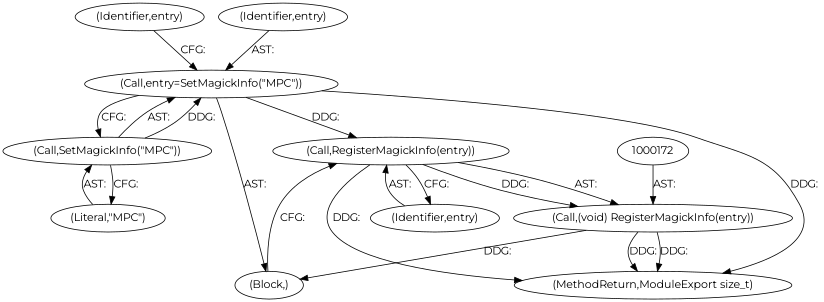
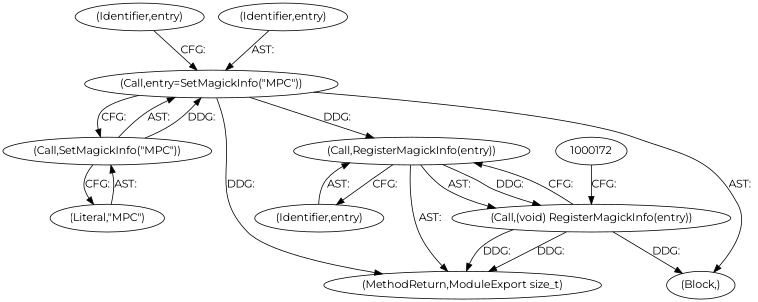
edge "1000172" -> "(Call,(void) RegisterMagickInfo(entry))": label "AST: " -> "CFG: "
edge "(Block,)" -> "(Call,RegisterMagickInfo(entry))": now "(Call,(void) RegisterMagickInfo(entry))" -> "(Call,RegisterMagickInfo(entry))"
edge "(Call,RegisterMagickInfo(entry))" -> "(MethodReturn,ModuleExport size_t)": label "DDG: " -> "AST: "
